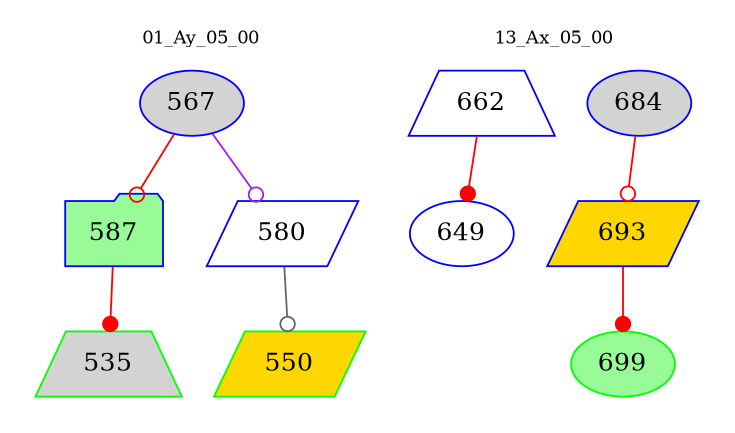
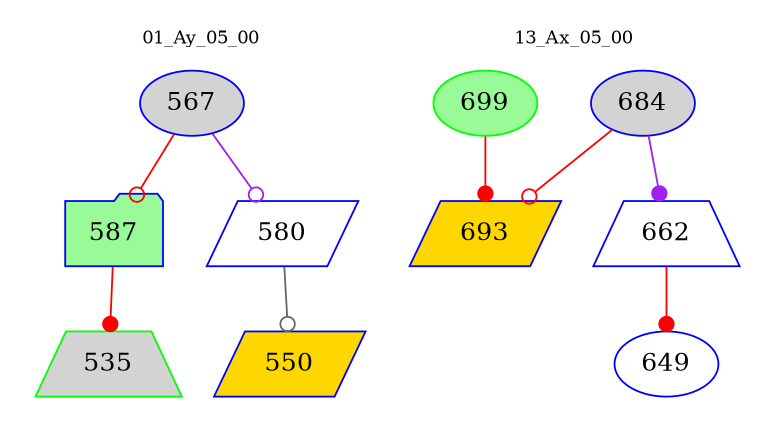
edge "684" -> "662": added
edge "693" -> "699": reversed
node "550": color green -> blue
